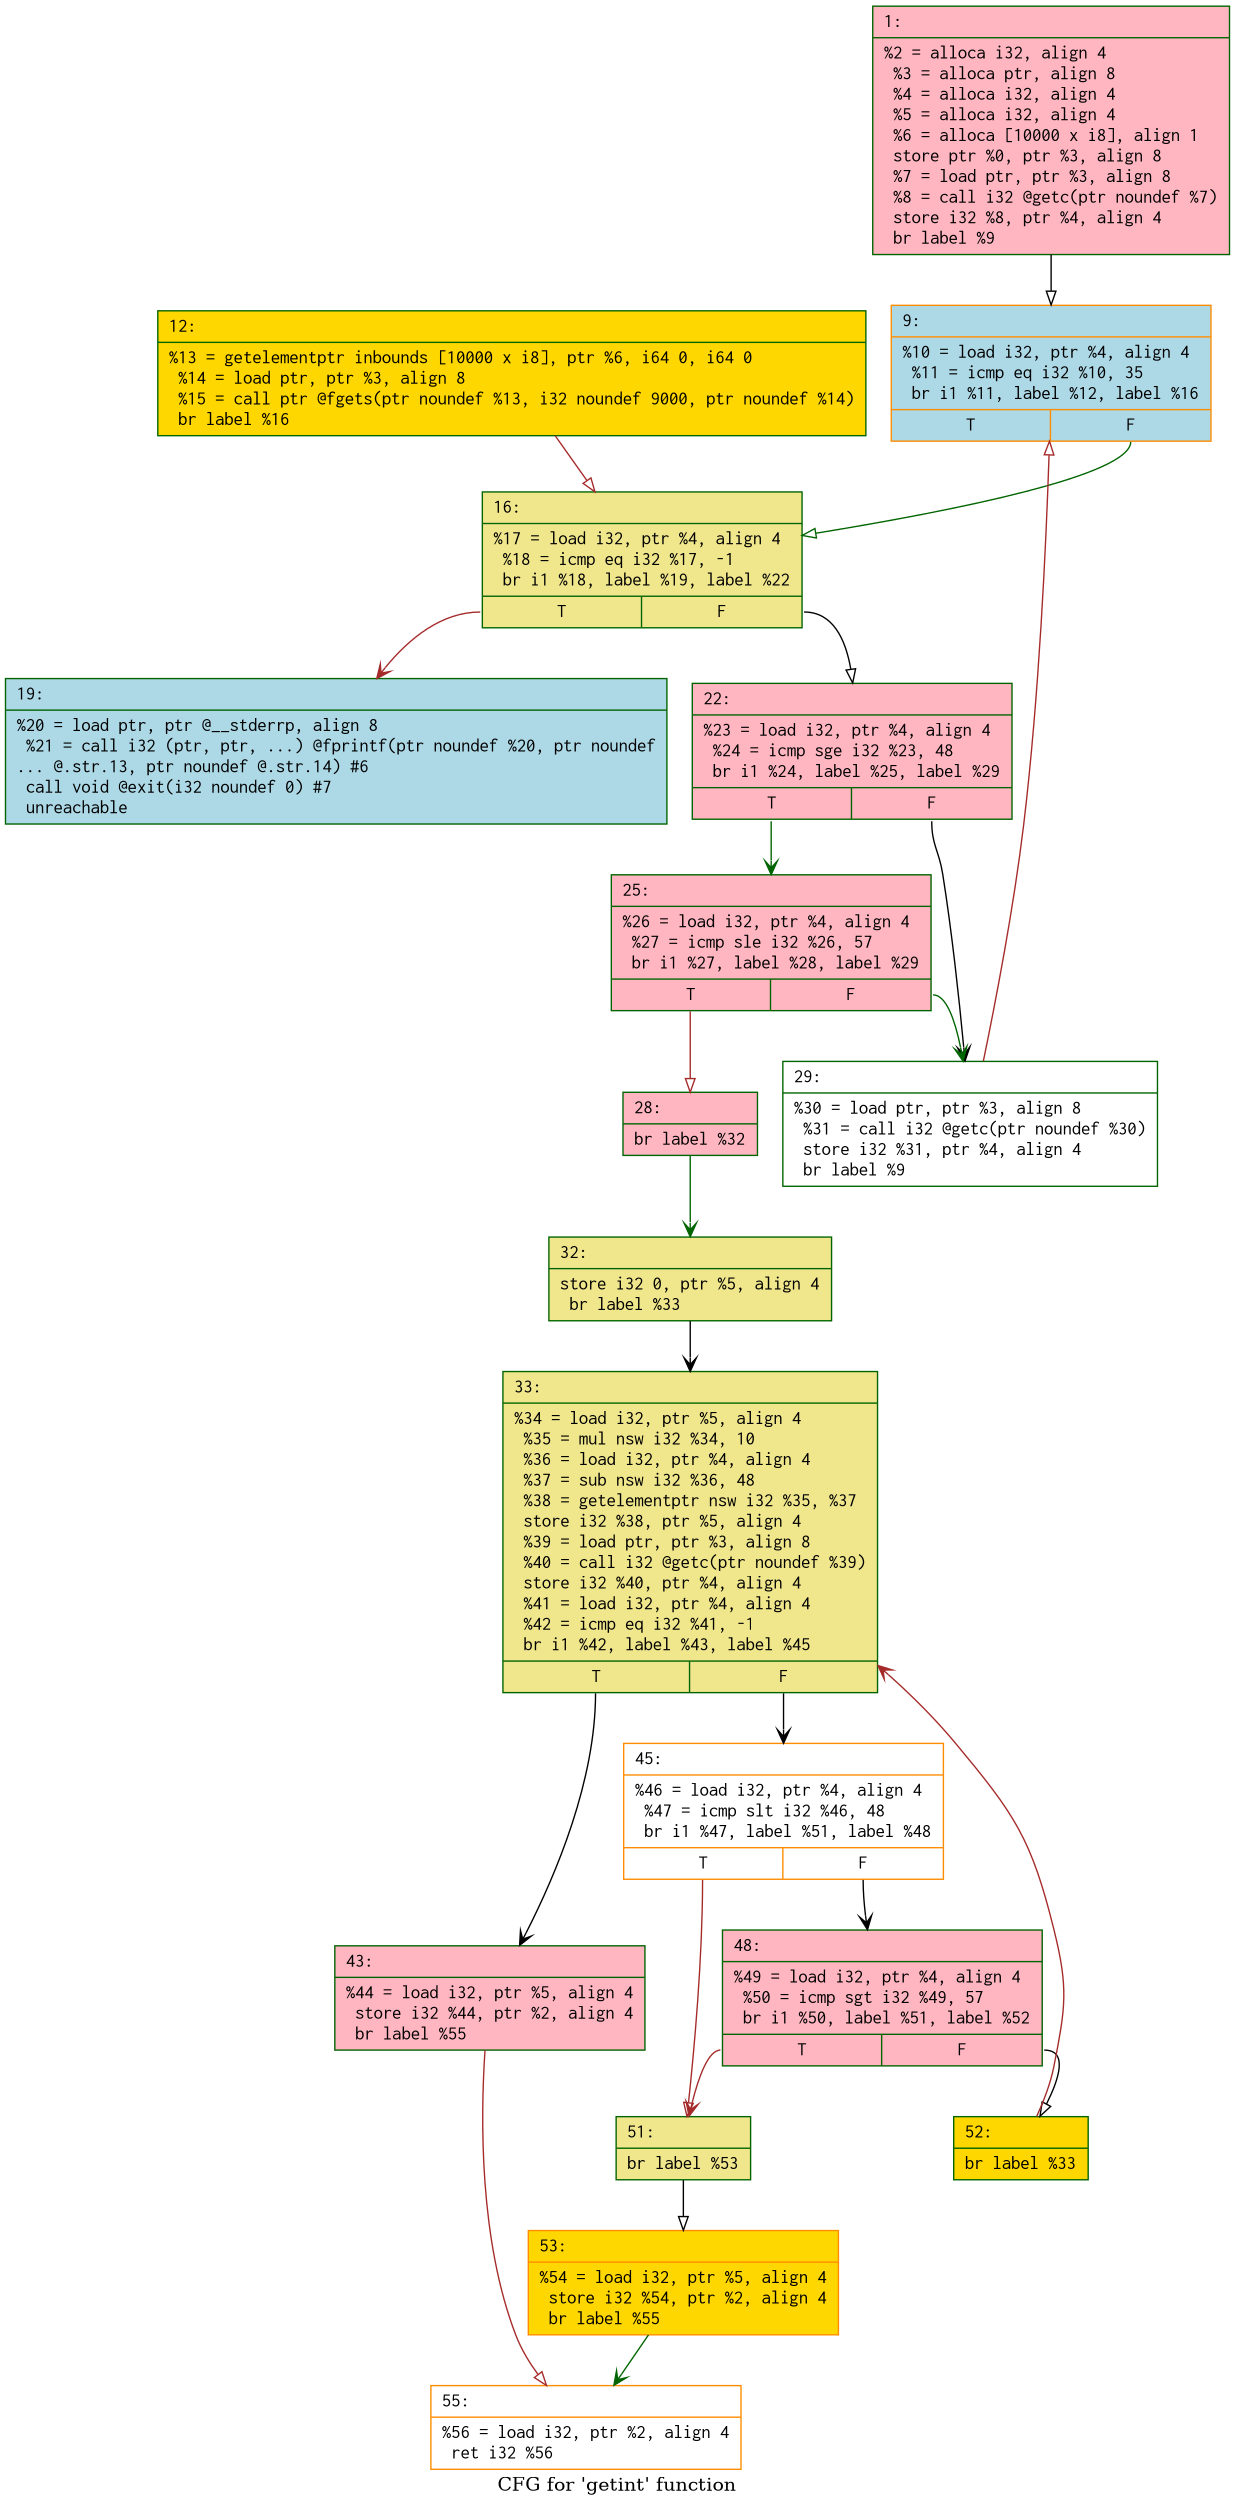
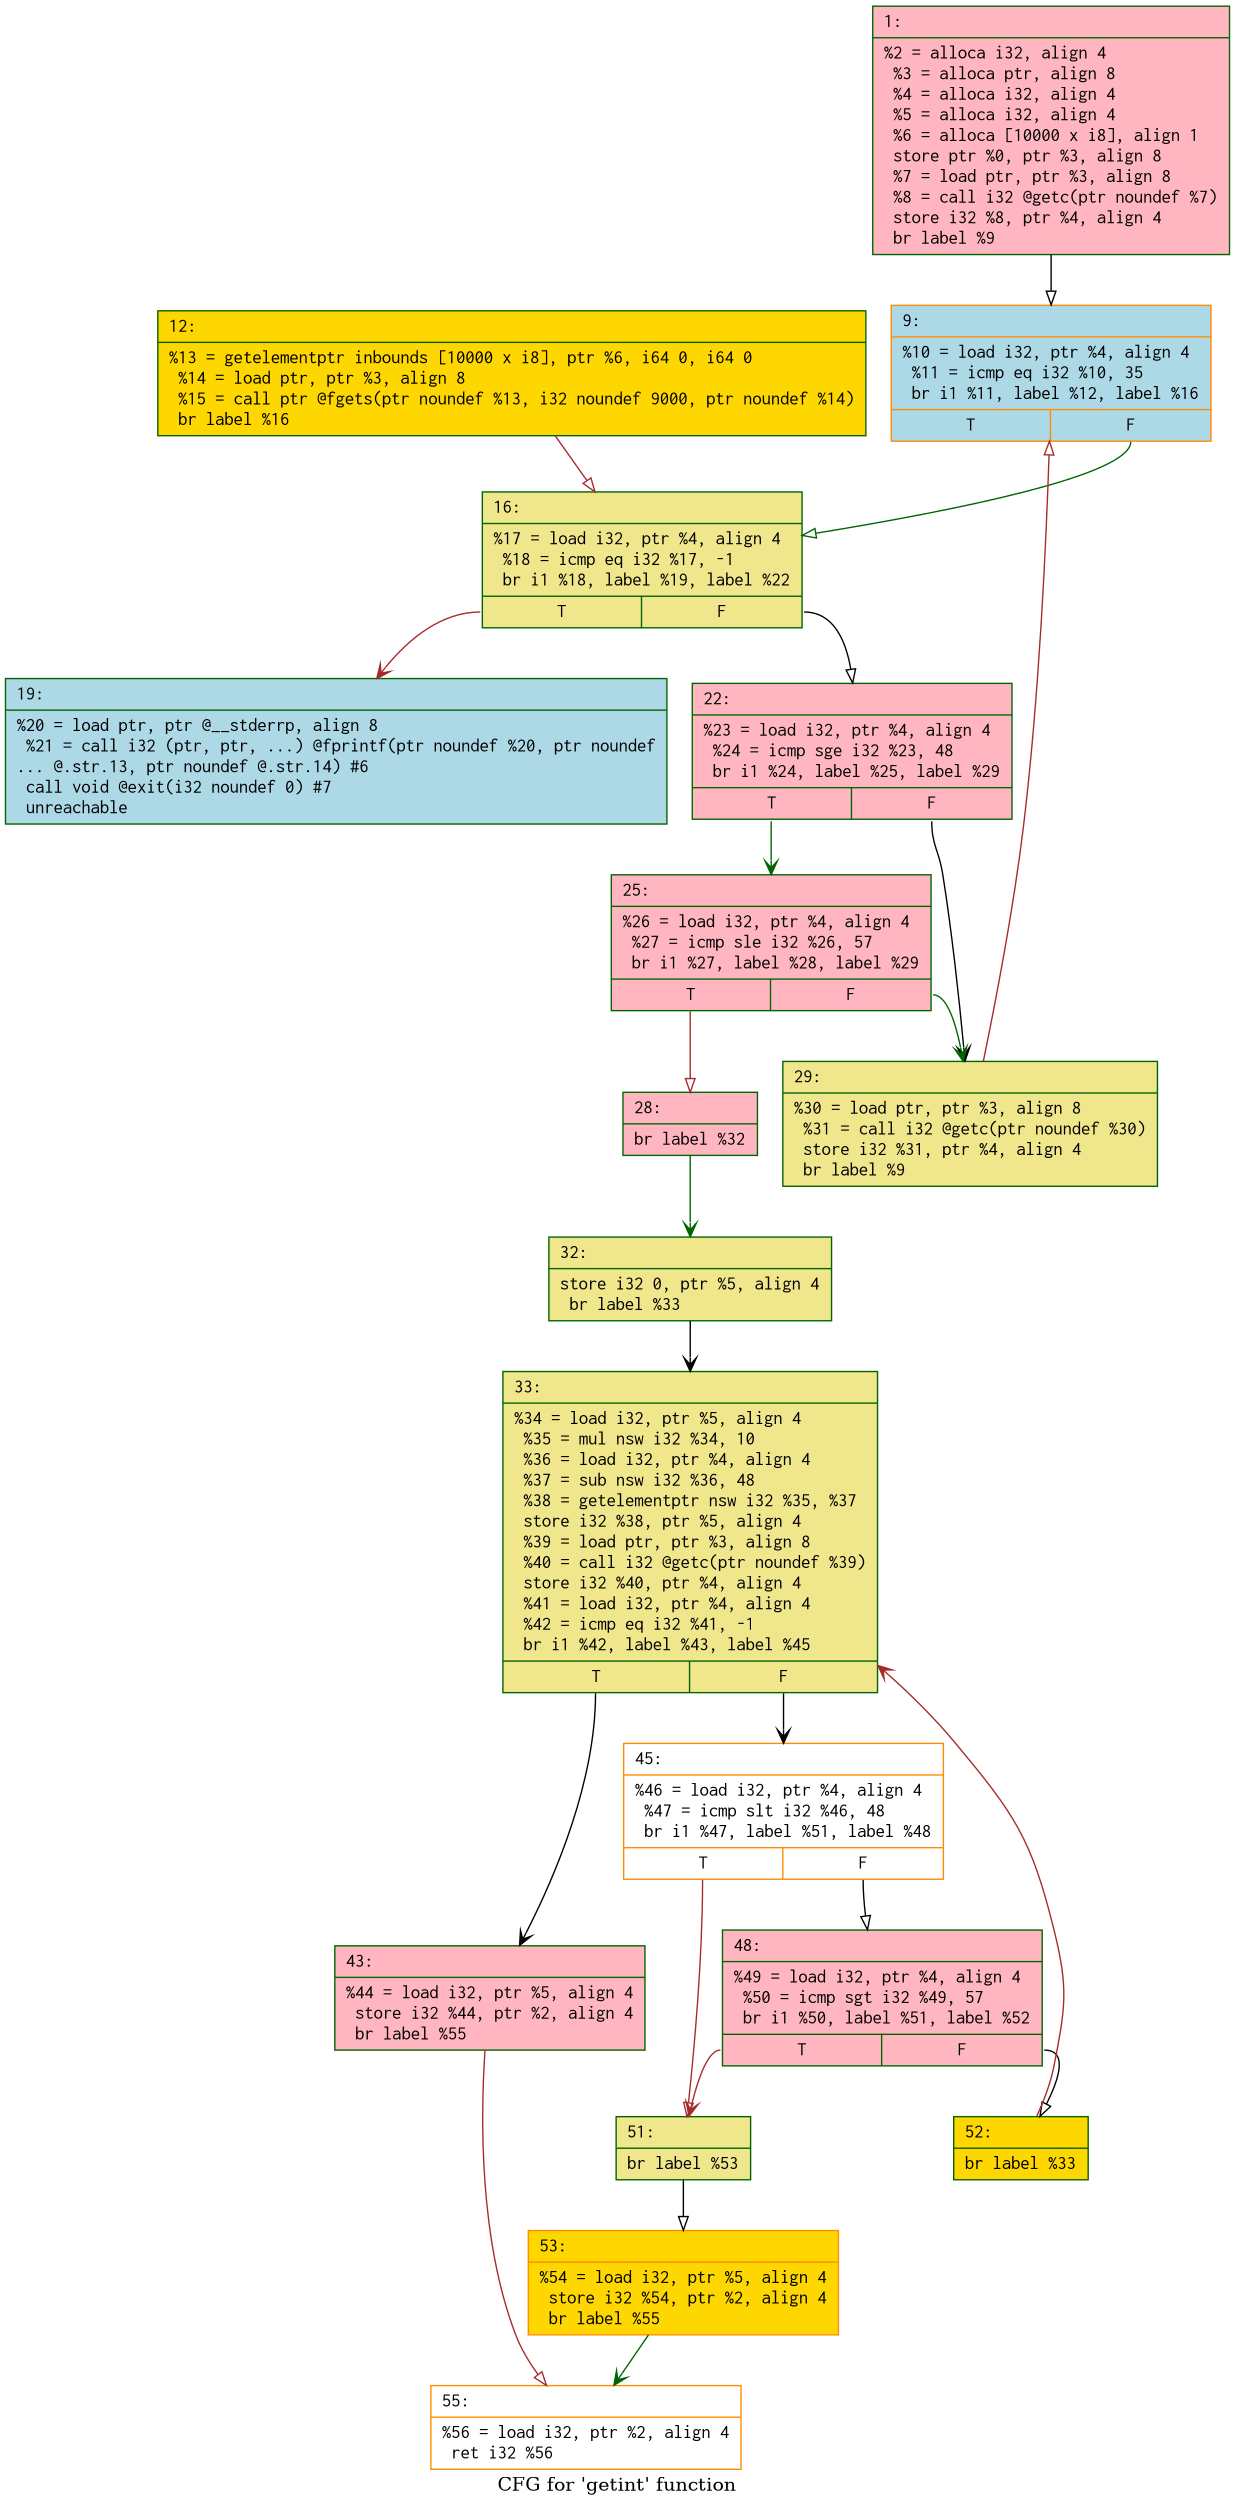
node "29:": fillcolor white -> khaki
edge "45:" -> "48:": arrowhead vee -> onormal
